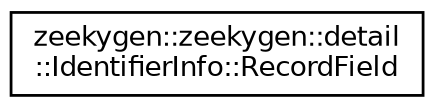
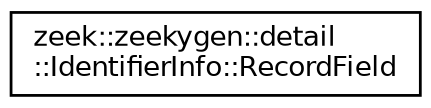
node "zeekygen::zeekygen::detail ::IdentifierInfo::RecordField": label "zeekygen::zeekygen::detail ::IdentifierInfo::RecordField" -> "zeek::zeekygen::detail ::IdentifierInfo::RecordField"
